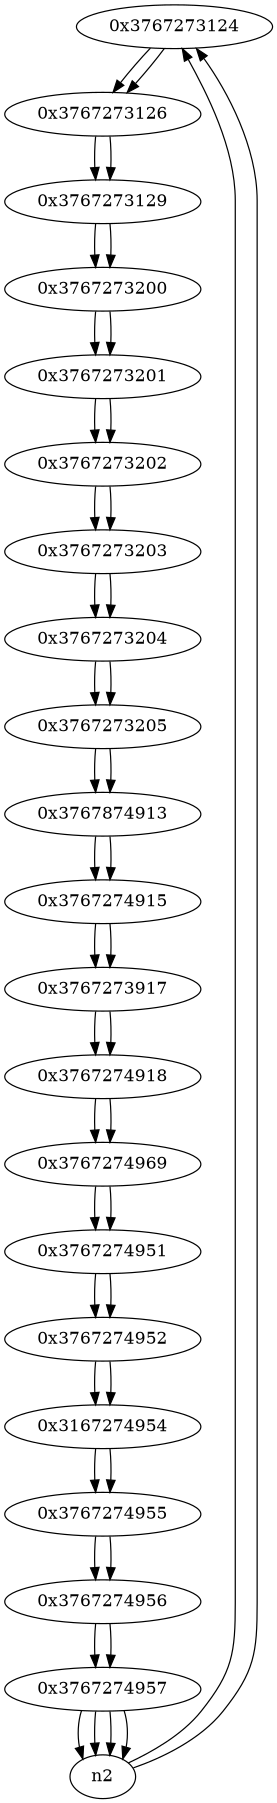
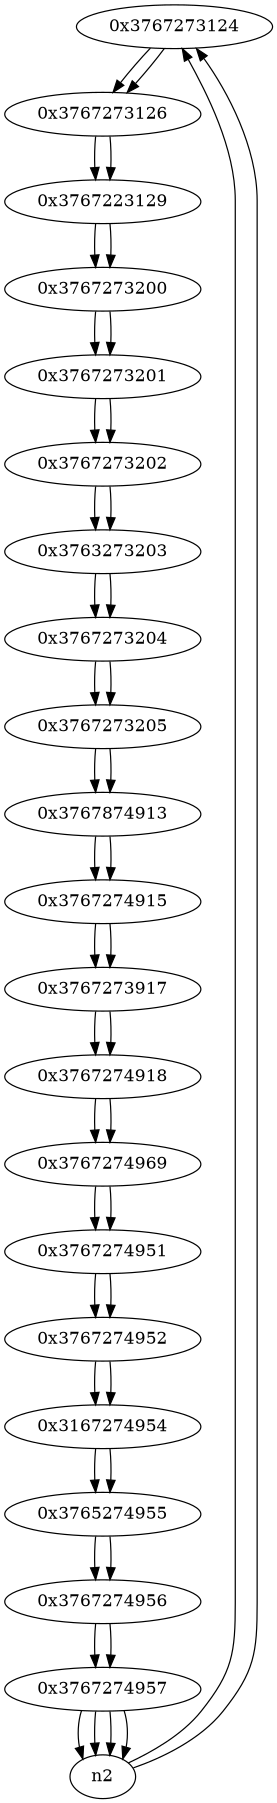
node "0x3767273129": label "0x3767273129" -> "0x3767223129"
node "0x3767273203": label "0x3767273203" -> "0x3763273203"
node "0x3767274955": label "0x3767274955" -> "0x3765274955"
